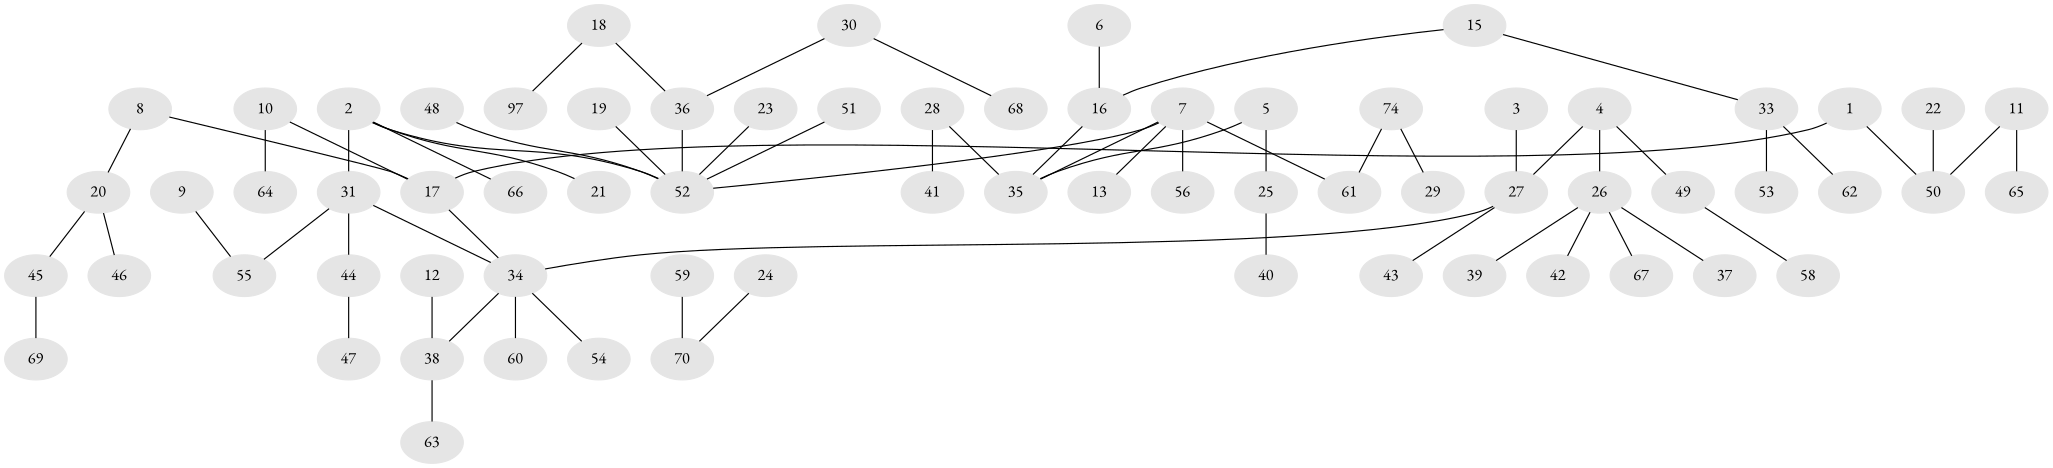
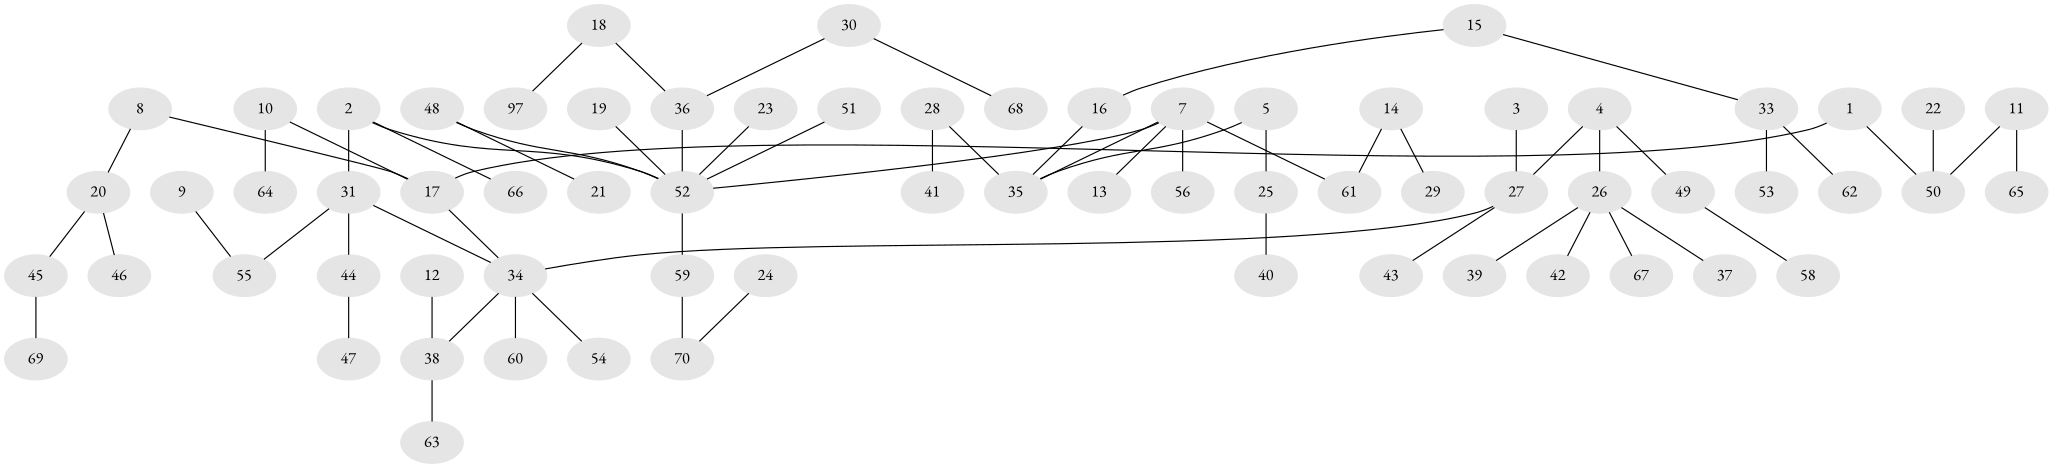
node "6": removed
node "74": label "74" -> "14"
edge "2" -- "21": now "48" -- "21"
edge "52" -- "59": added
